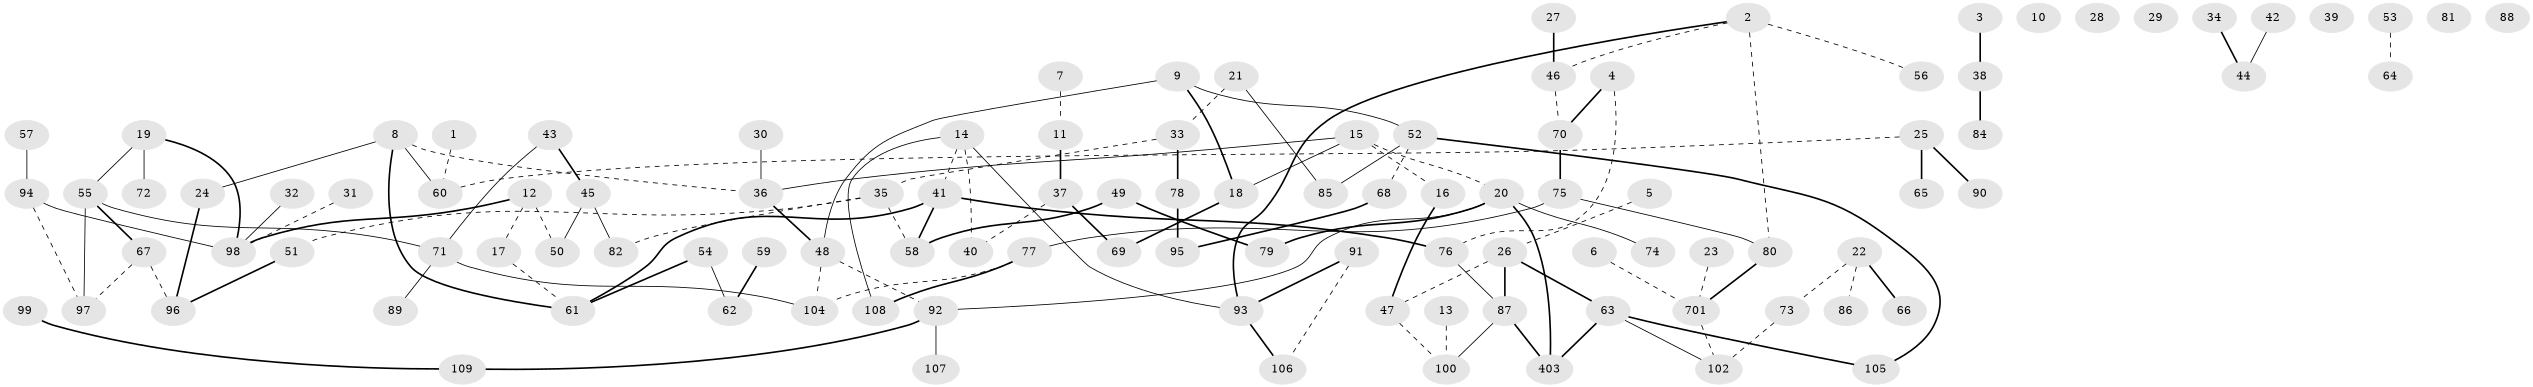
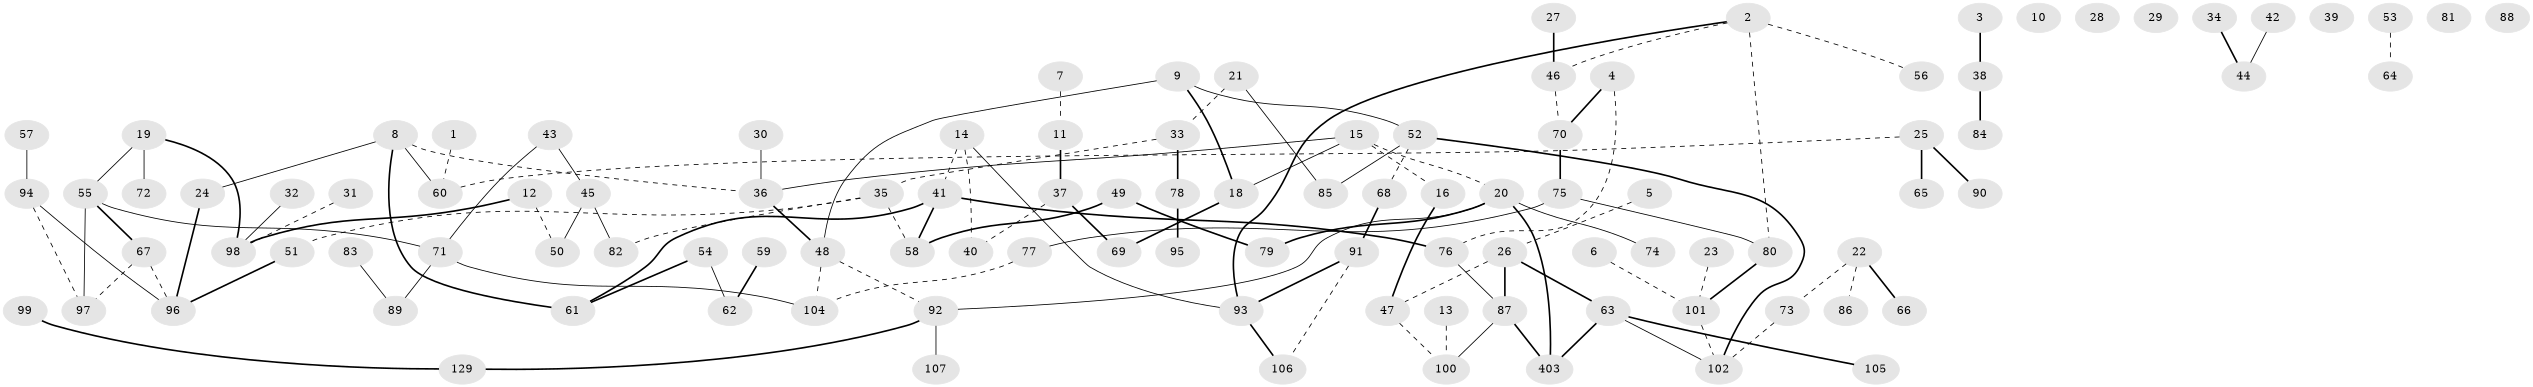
edge "43" -- "45": style bold -> solid
edge "52" -- "105": now "52" -- "102"
edge "68" -- "95": now "68" -- "91"
edge "94" -- "98": now "94" -- "96"
node "83": added
node "17": removed
node "108": removed
node "701": label "701" -> "101"
node "109": label "109" -> "129"
